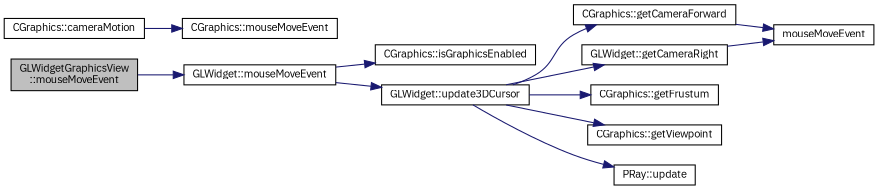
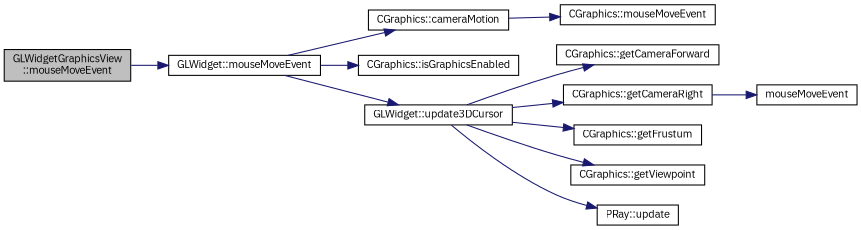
edge "CGraphics::getCameraForward" -> "mouseMoveEvent": removed
edge "GLWidget::mouseMoveEvent" -> "CGraphics::cameraMotion": added
node "GLWidget::getCameraRight": label "GLWidget::getCameraRight" -> "CGraphics::getCameraRight"
